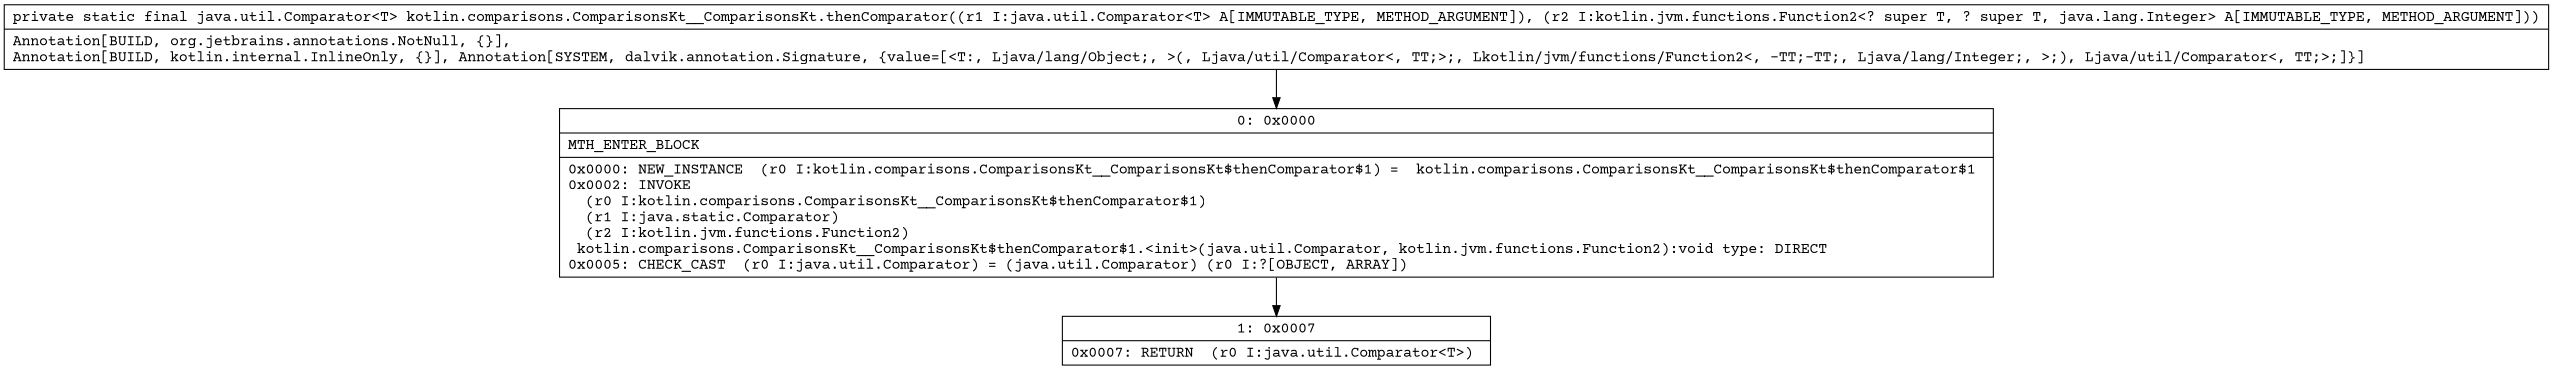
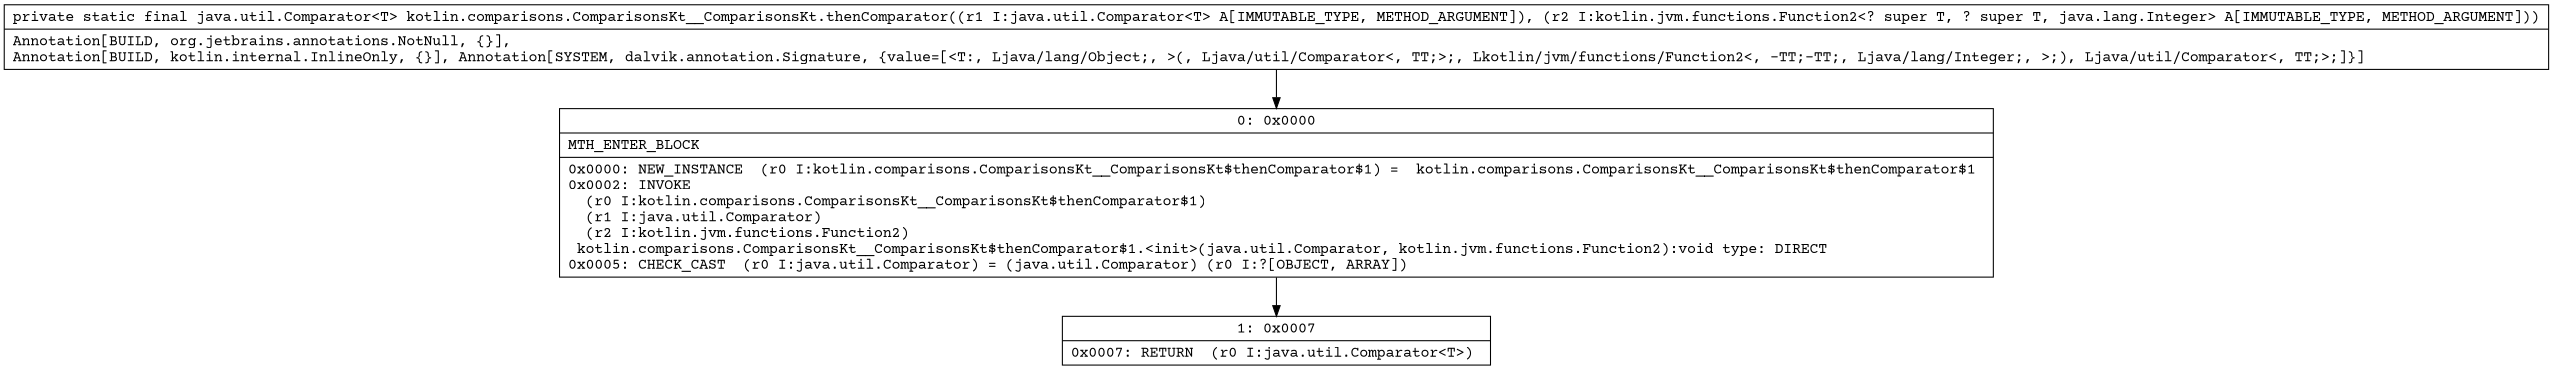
node "0: 0x0000": text "(r1 I:java.static.Comparator)" -> "(r1 I:java.util.Comparator)"
